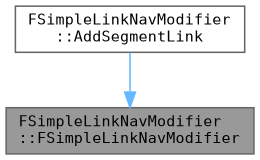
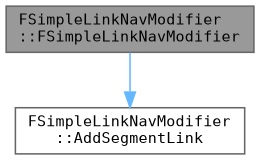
edge "FSimpleLinkNavModifier ::AddSegmentLink" -> "FSimpleLinkNavModifier ::FSimpleLinkNavModifier": reversed
